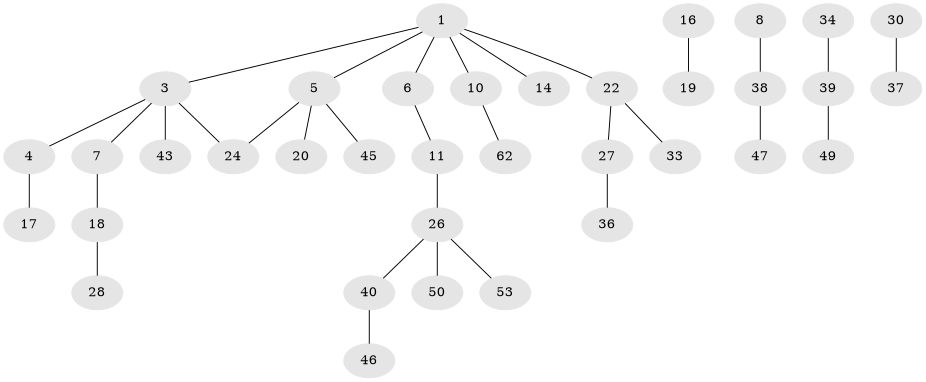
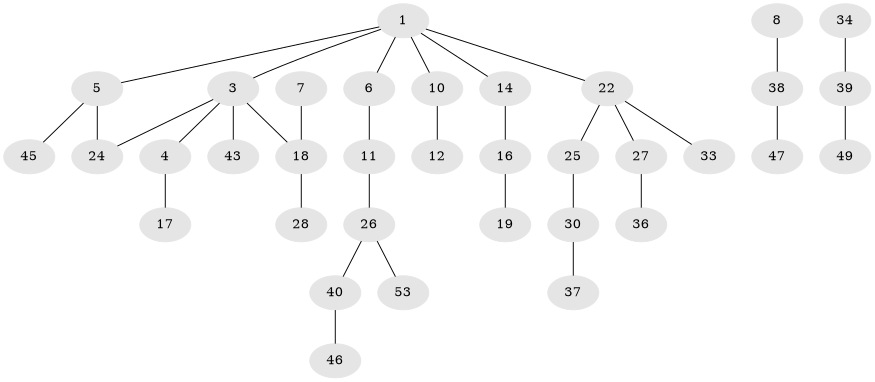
edge "3" -- "7": now "3" -- "18"
edge "14" -- "16": added
node "20": removed
node "62": label "62" -> "12"
node "25": added
node "50": removed
